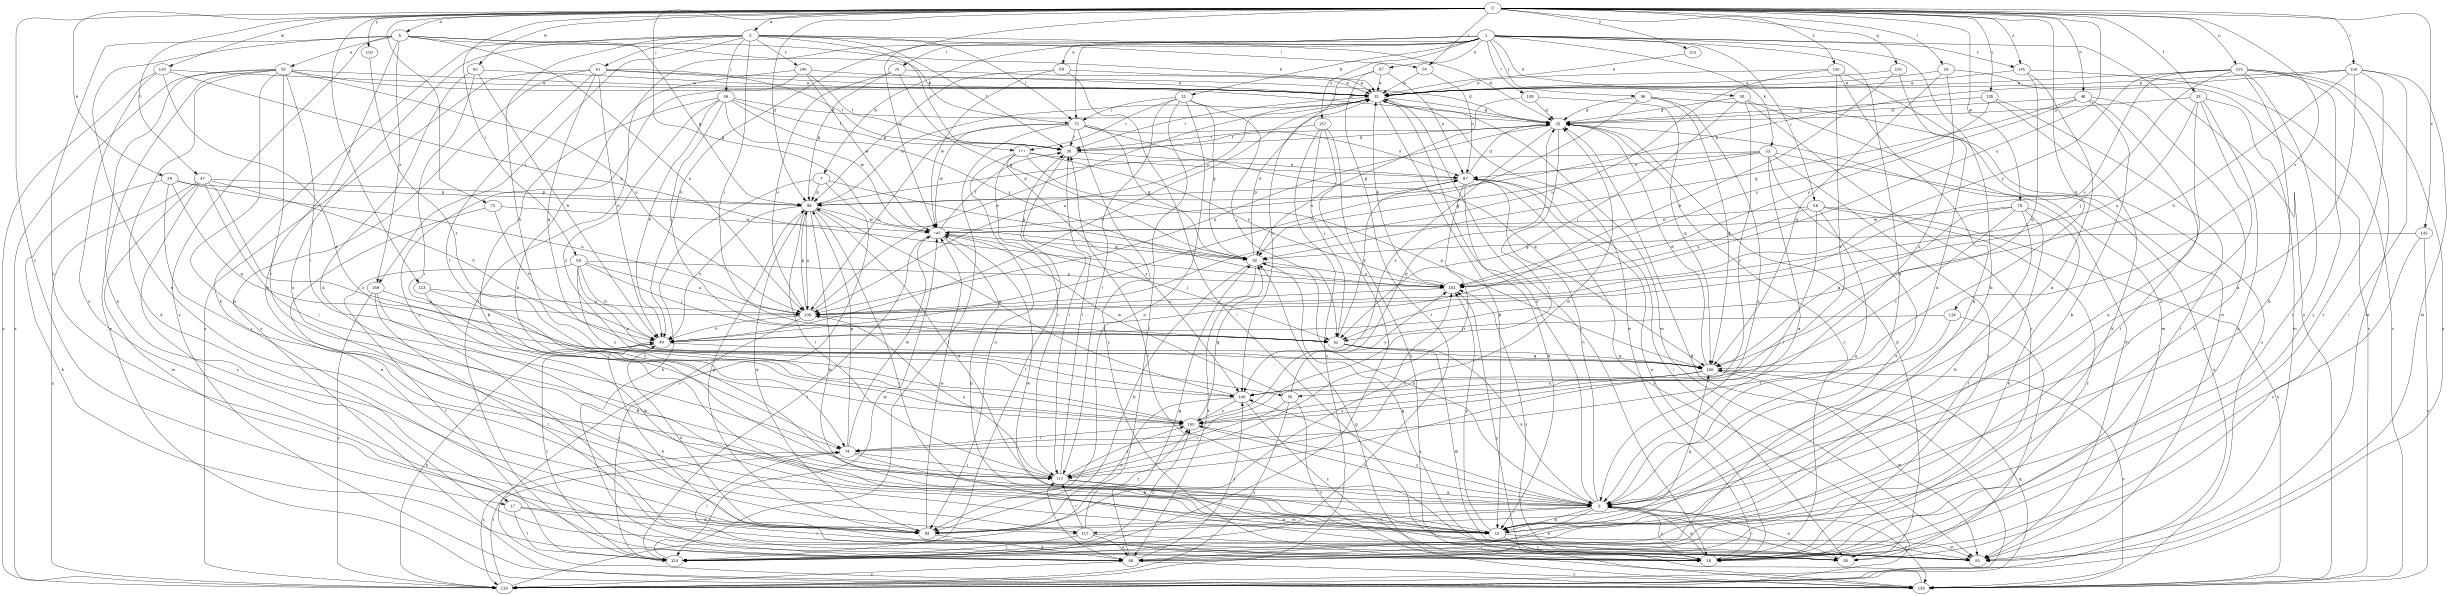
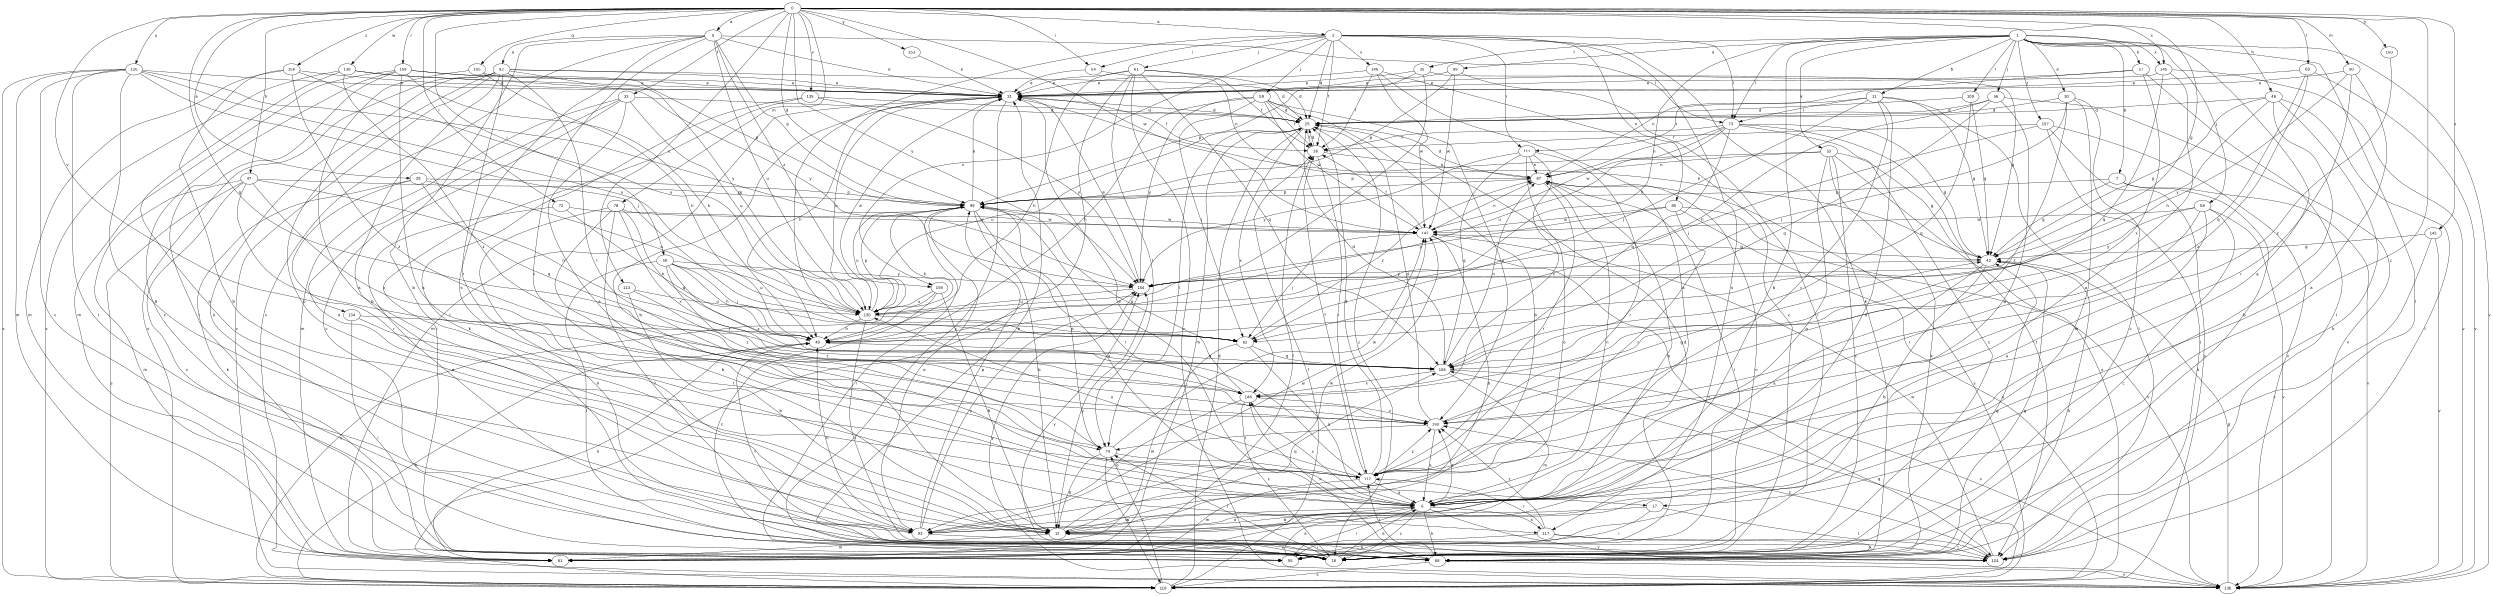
edge "106" -> "85": now "106" -> "87"
edge "42" -> "93": now "42" -> "12"
